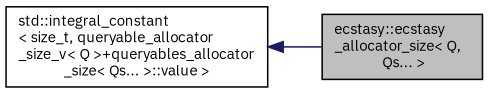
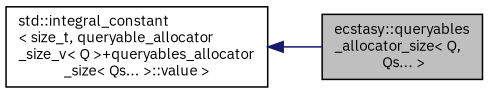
node "ecstasy::ecstasy _allocator_size< Q, Qs... >": label "ecstasy::ecstasy _allocator_size< Q, Qs... >" -> "ecstasy::queryables _allocator_size< Q, Qs... >"
